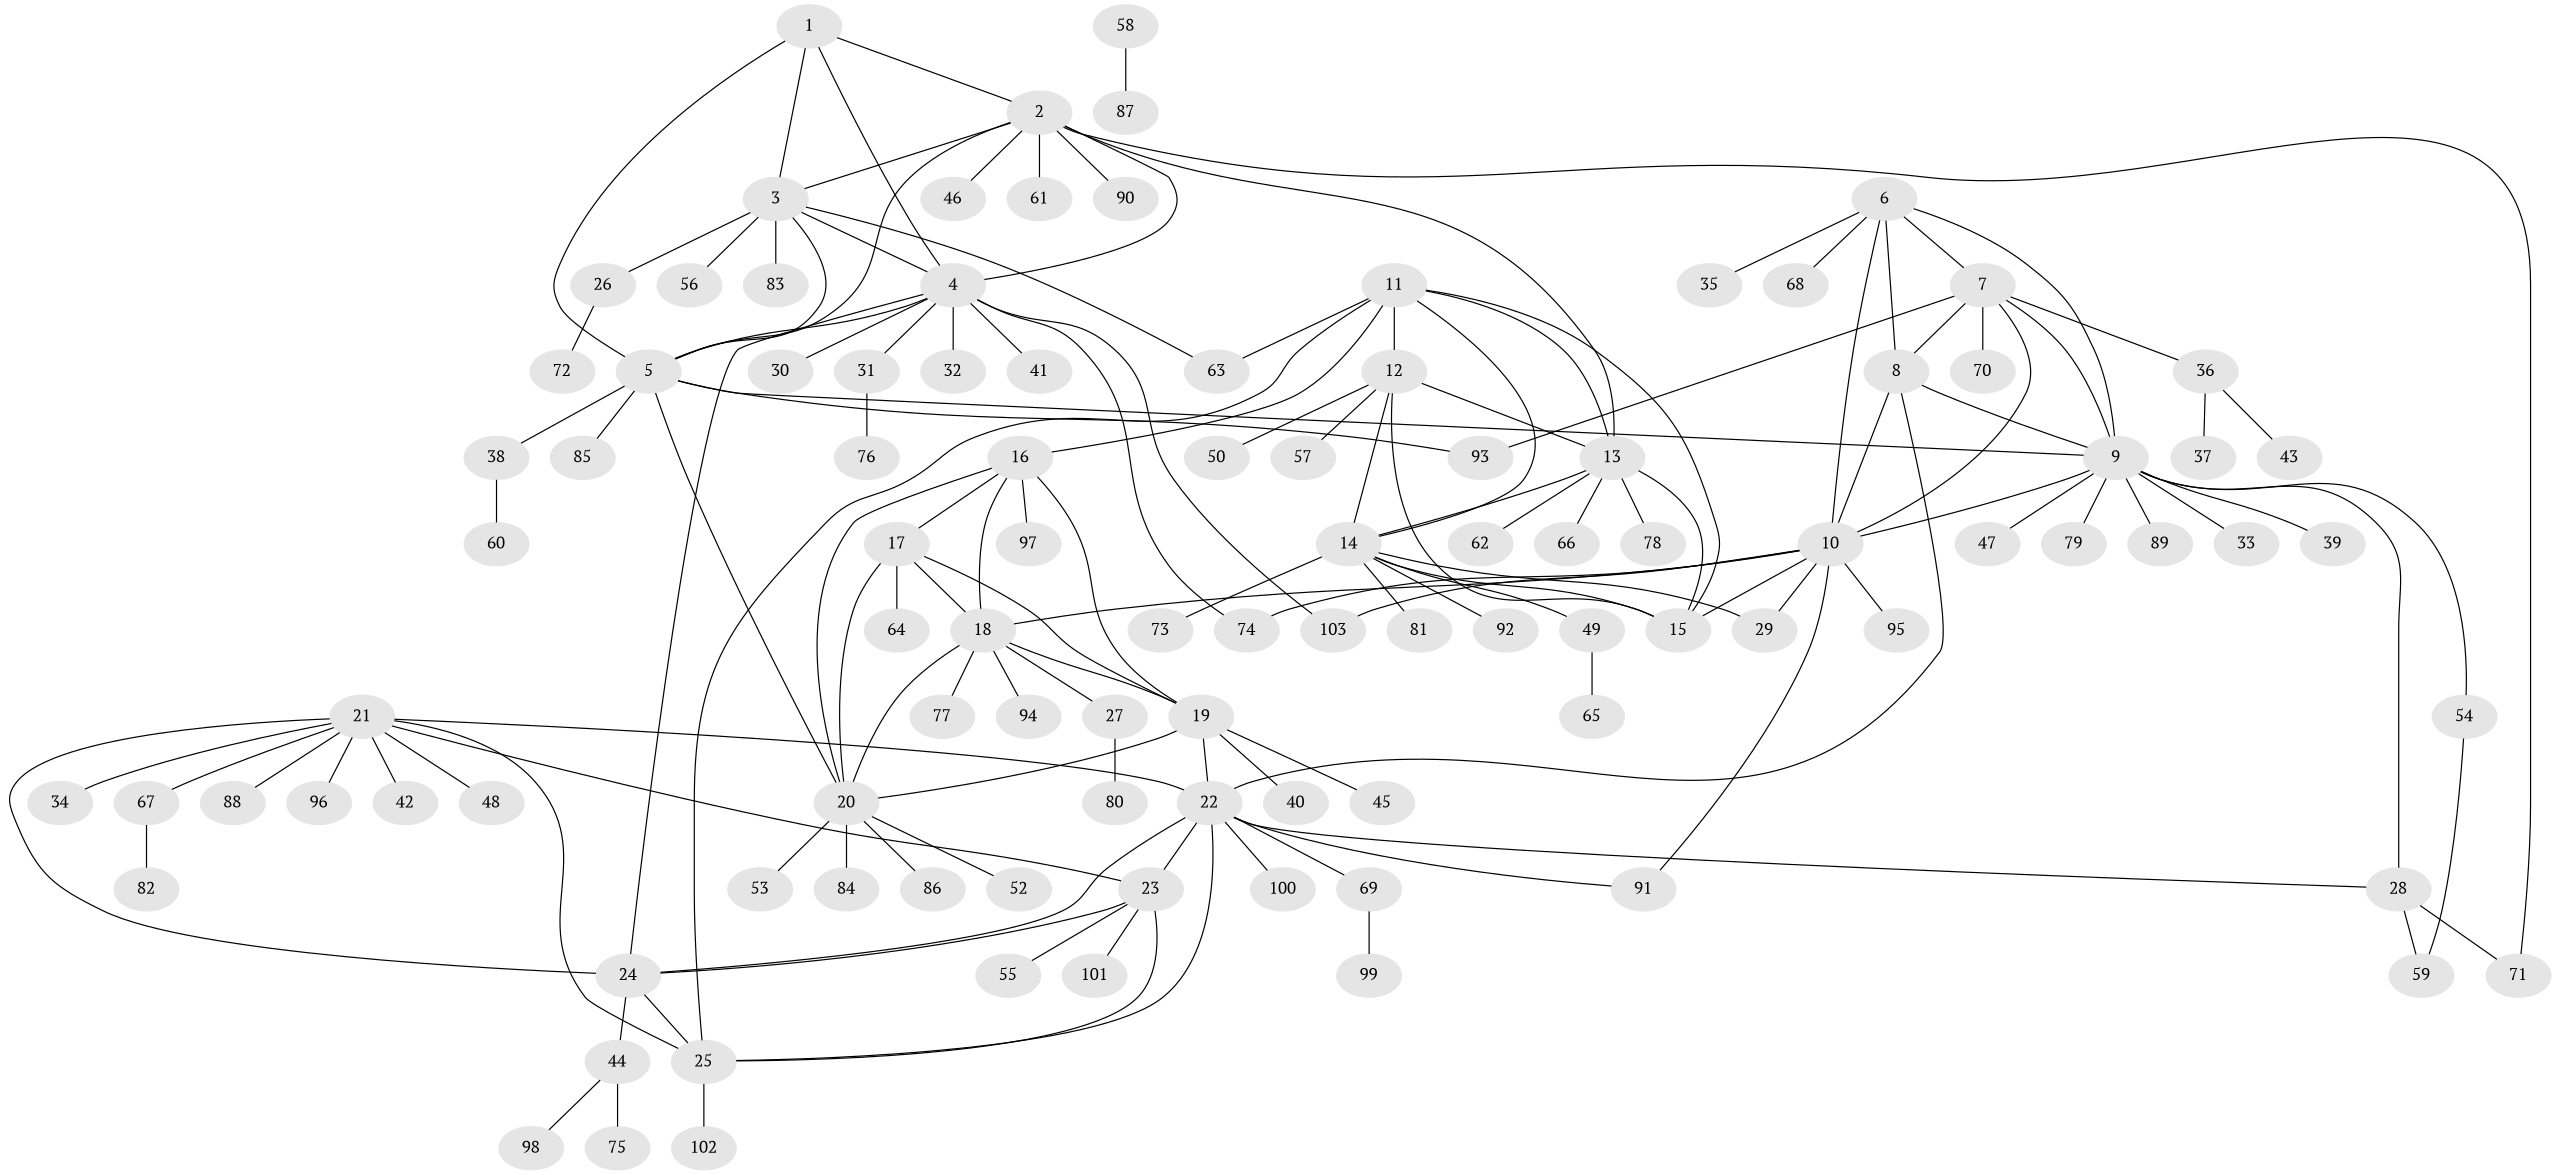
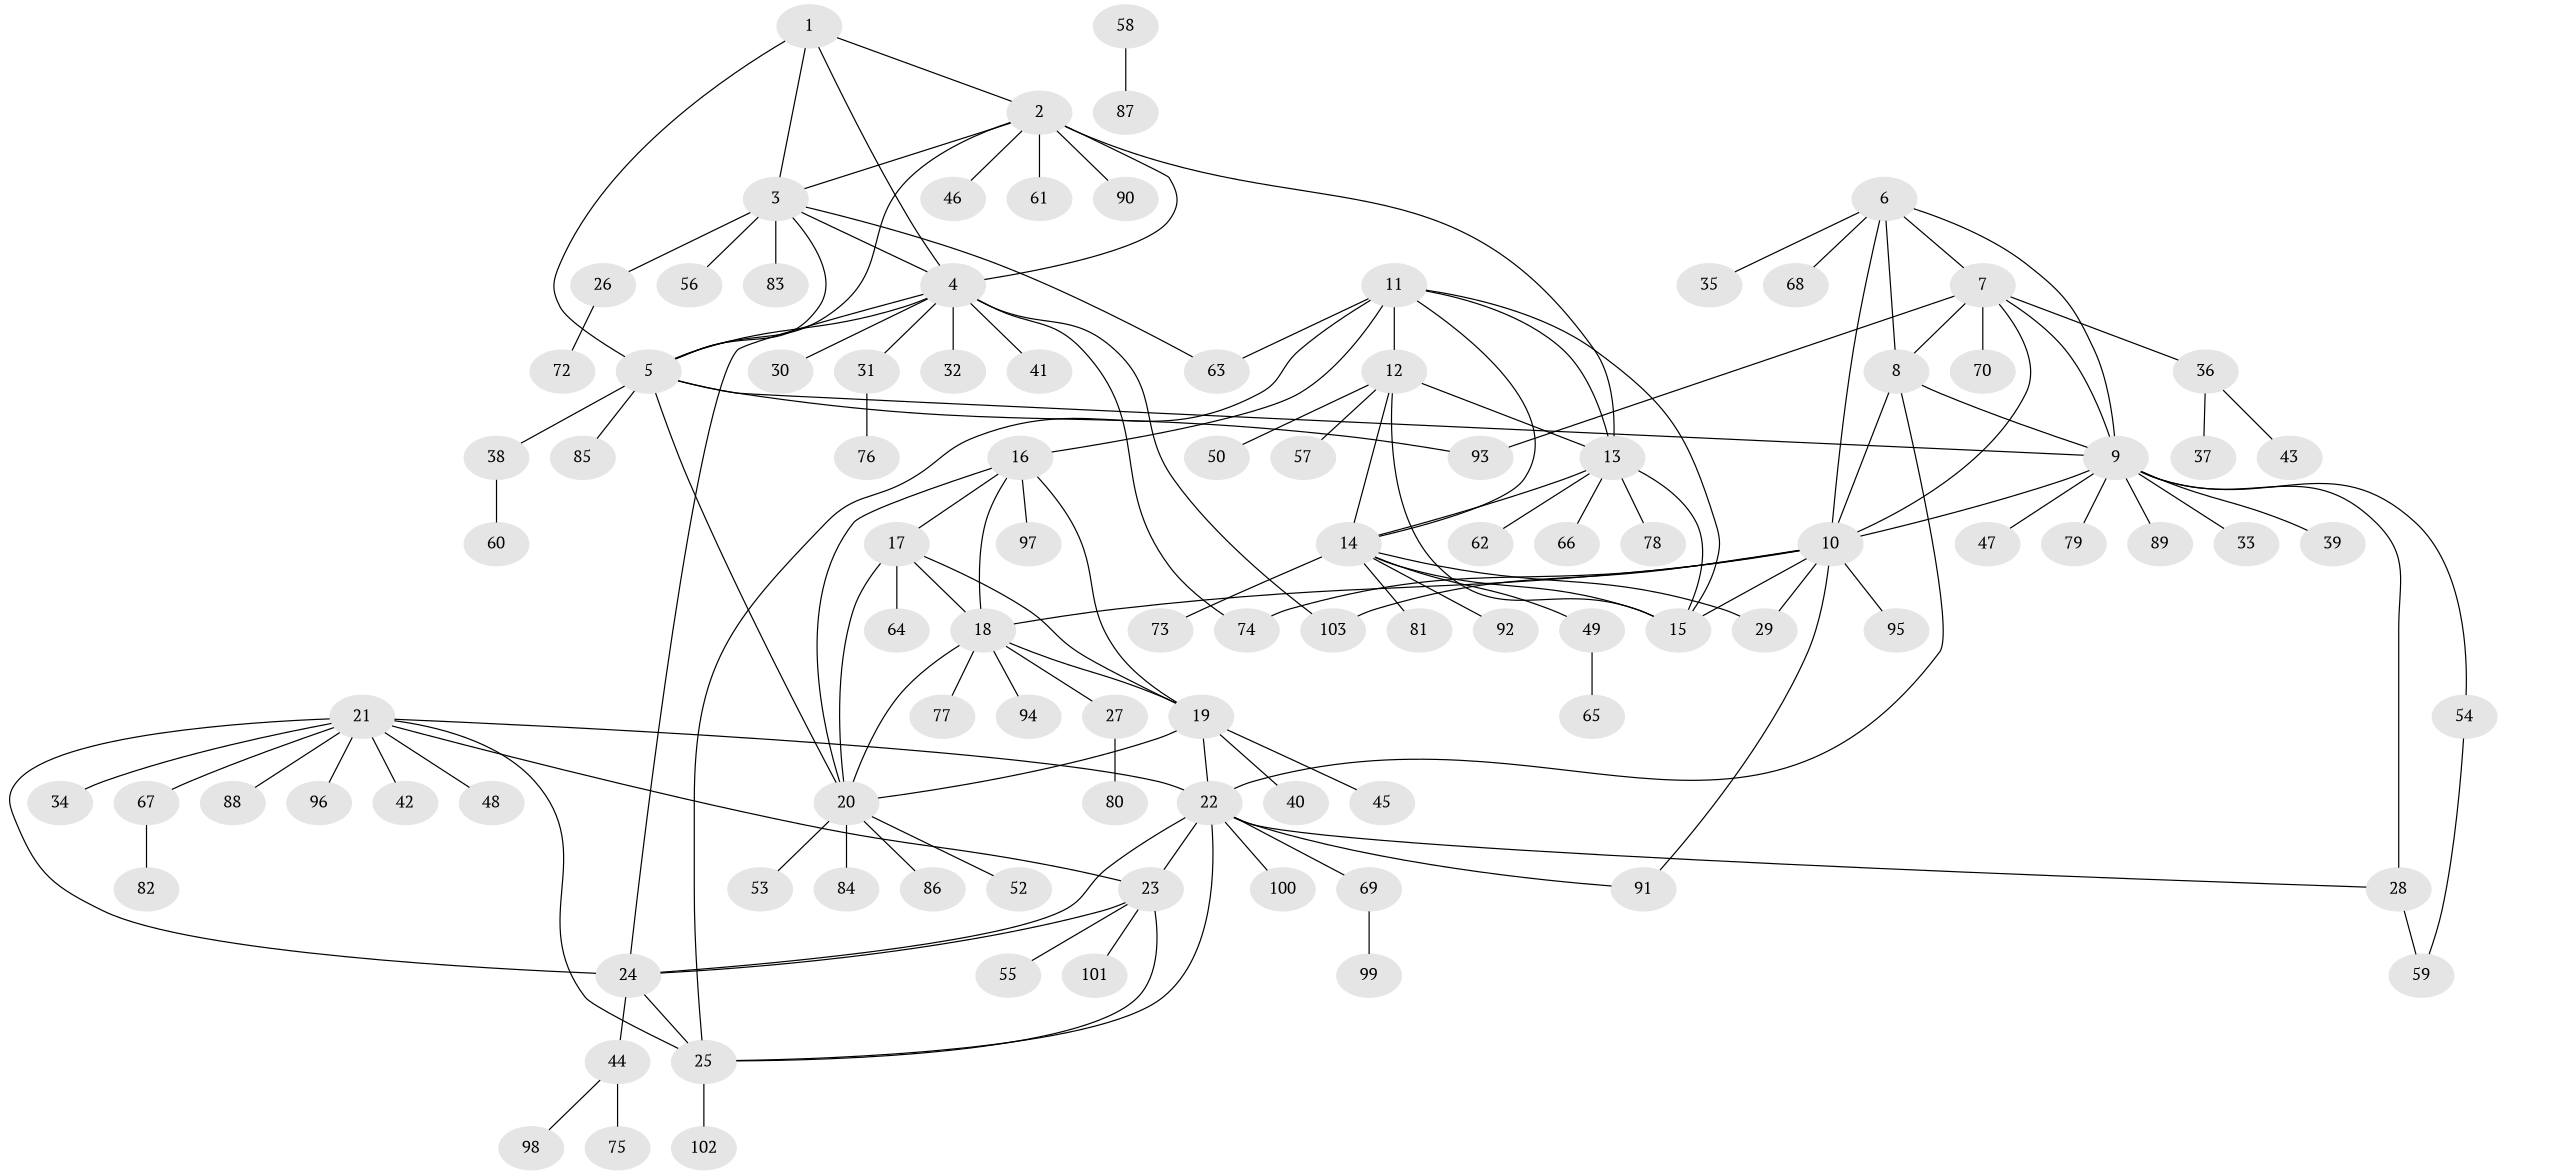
node "71": removed
